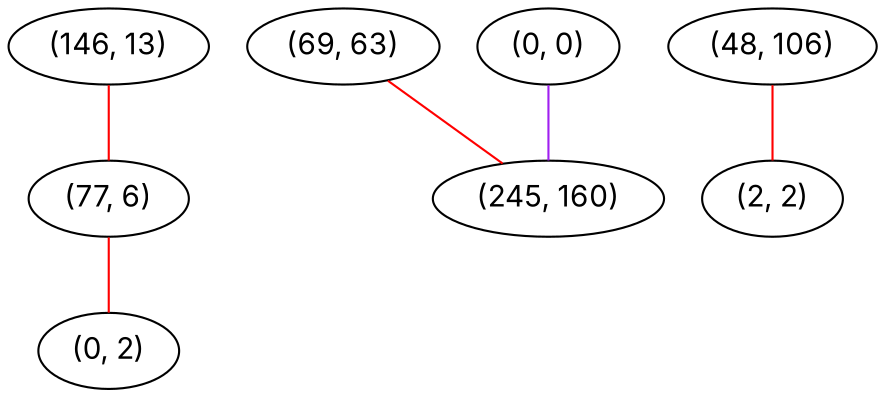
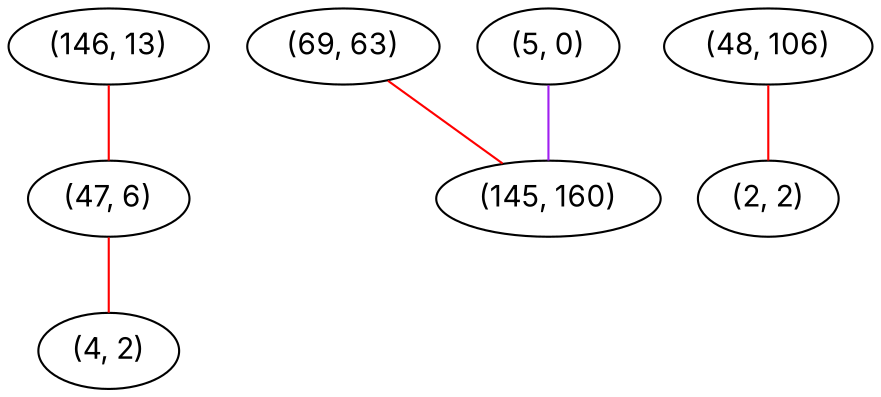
node "(0, 0)": label "(0, 0)" -> "(5, 0)"
node "(77, 6)": label "(77, 6)" -> "(47, 6)"
node "(245, 160)": label "(245, 160)" -> "(145, 160)"
node "(0, 2)": label "(0, 2)" -> "(4, 2)"
